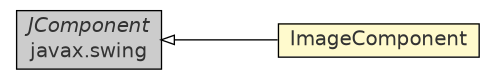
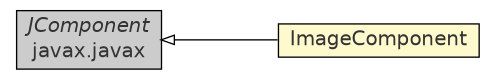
node "JComponent": text "javax.swing" -> "javax.javax"
